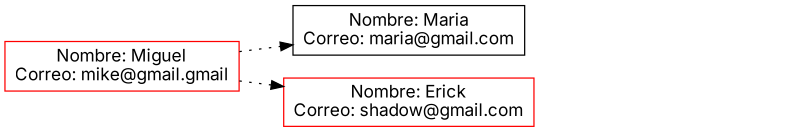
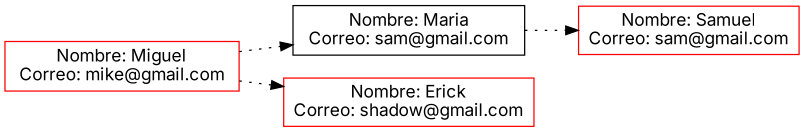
node "Nombre: Samuel": added
node "Nombre: Maria": text "Correo: maria@gmail.com" -> "Correo: sam@gmail.com"
node "Nombre: Miguel": text "Correo: mike@gmail.gmail" -> "Correo: mike@gmail.com"
